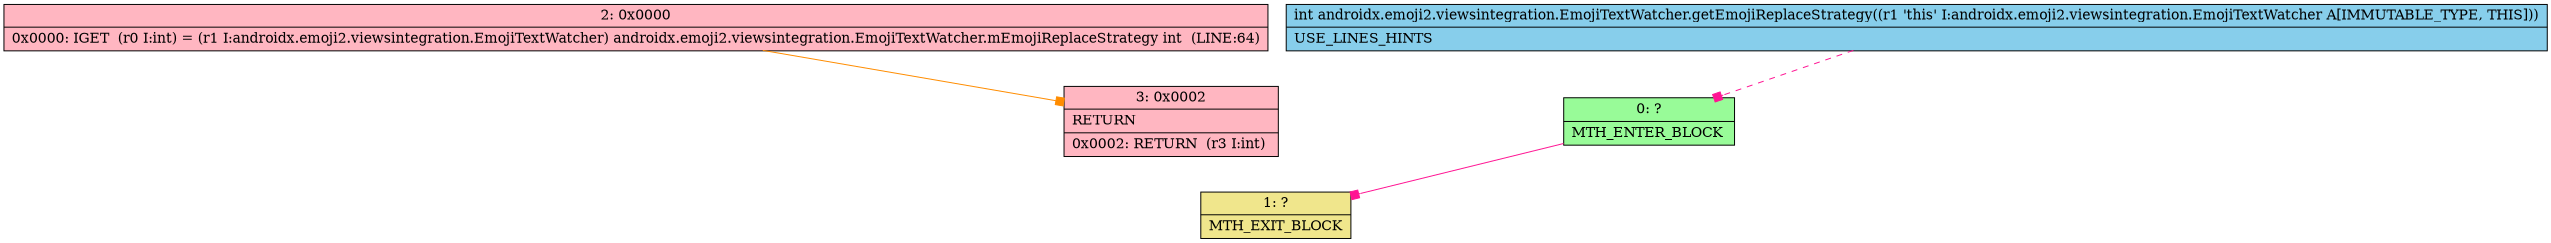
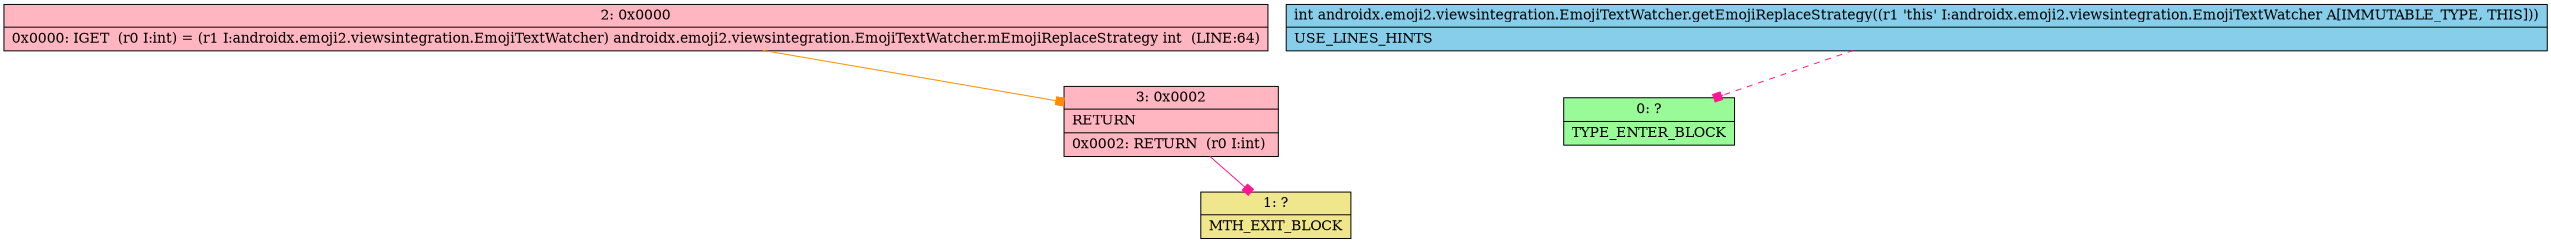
node "0: ?": text "MTH_ENTER_BLOCK" -> "TYPE_ENTER_BLOCK"
node "3: 0x0002": text "0x0002: RETURN  (r3 I:int)" -> "0x0002: RETURN  (r0 I:int)"
edge "0: ?" -> "1: ?": now "3: 0x0002" -> "1: ?"
